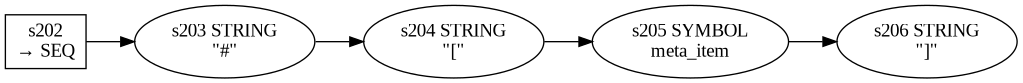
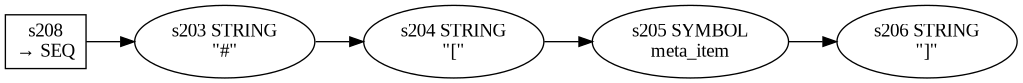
node "s202 → SEQ": label "s202 → SEQ" -> "s208 → SEQ"
